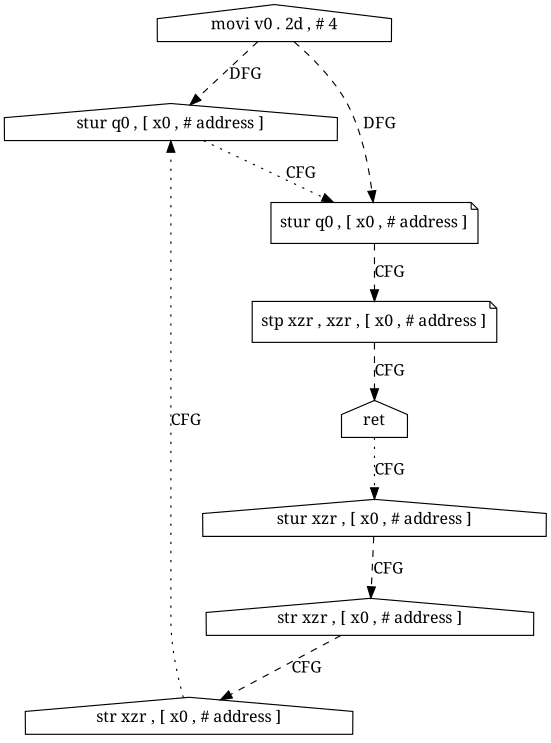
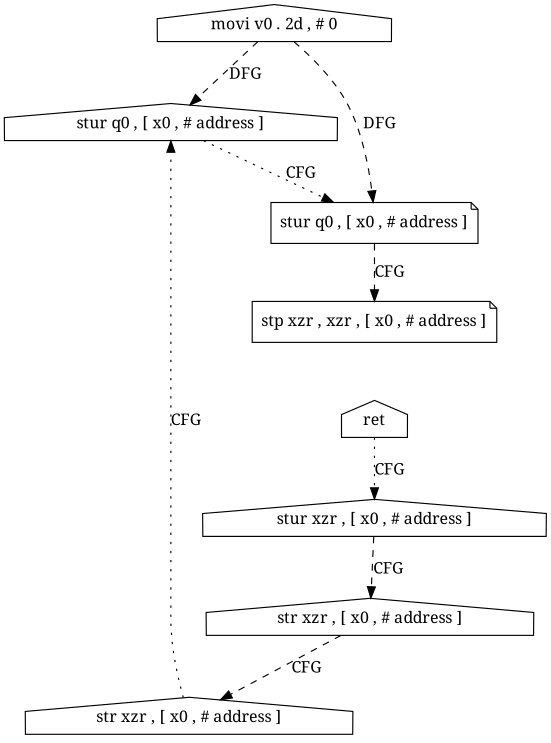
node "movi v0 . 2d , # 4": label "movi v0 . 2d , # 4" -> "movi v0 . 2d , # 0"
edge "stp xzr , xzr , [ x0 , # address ]" -> "ret": removed, label "CFG"
